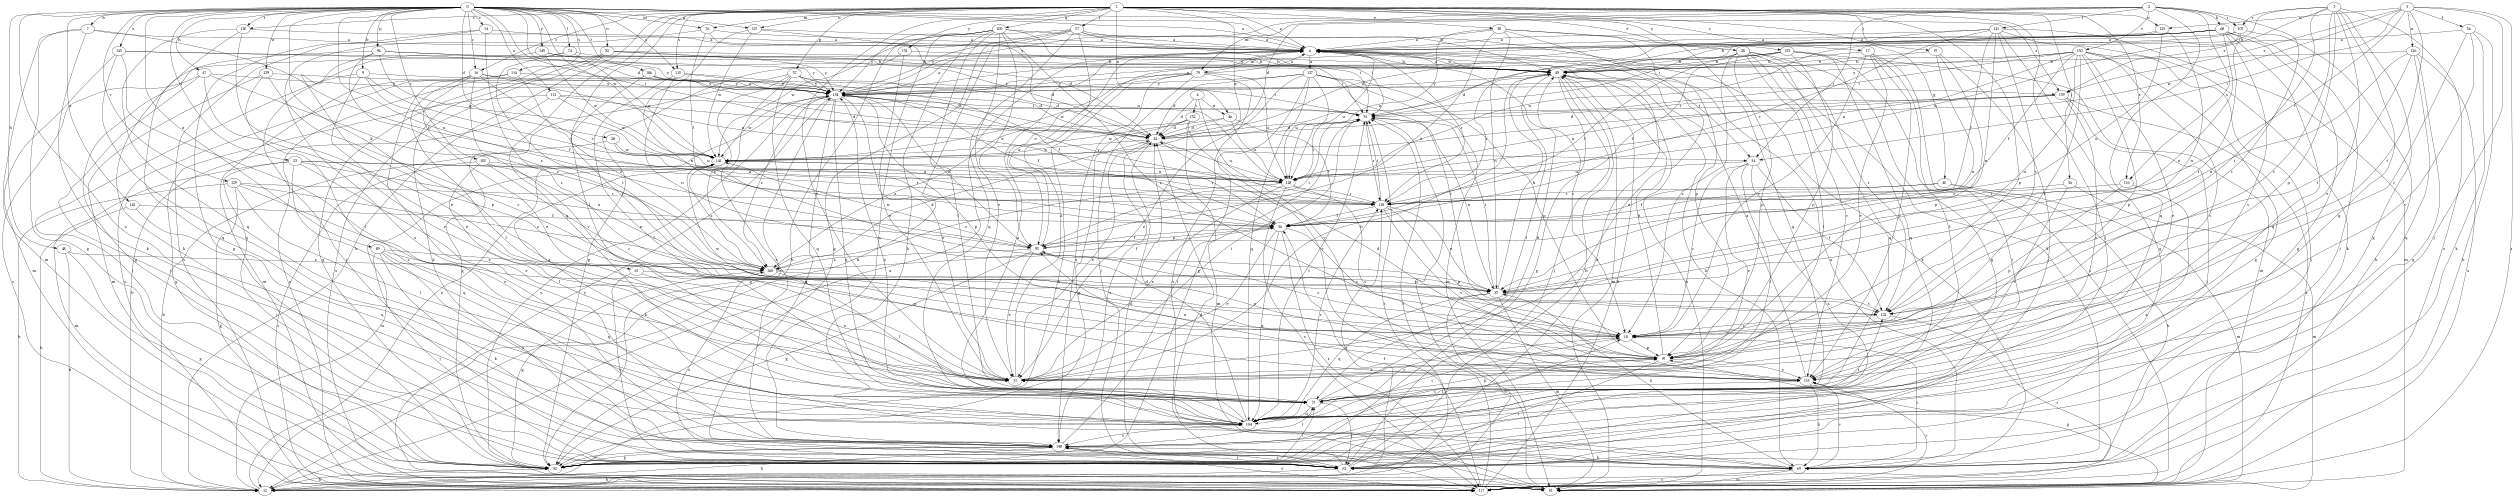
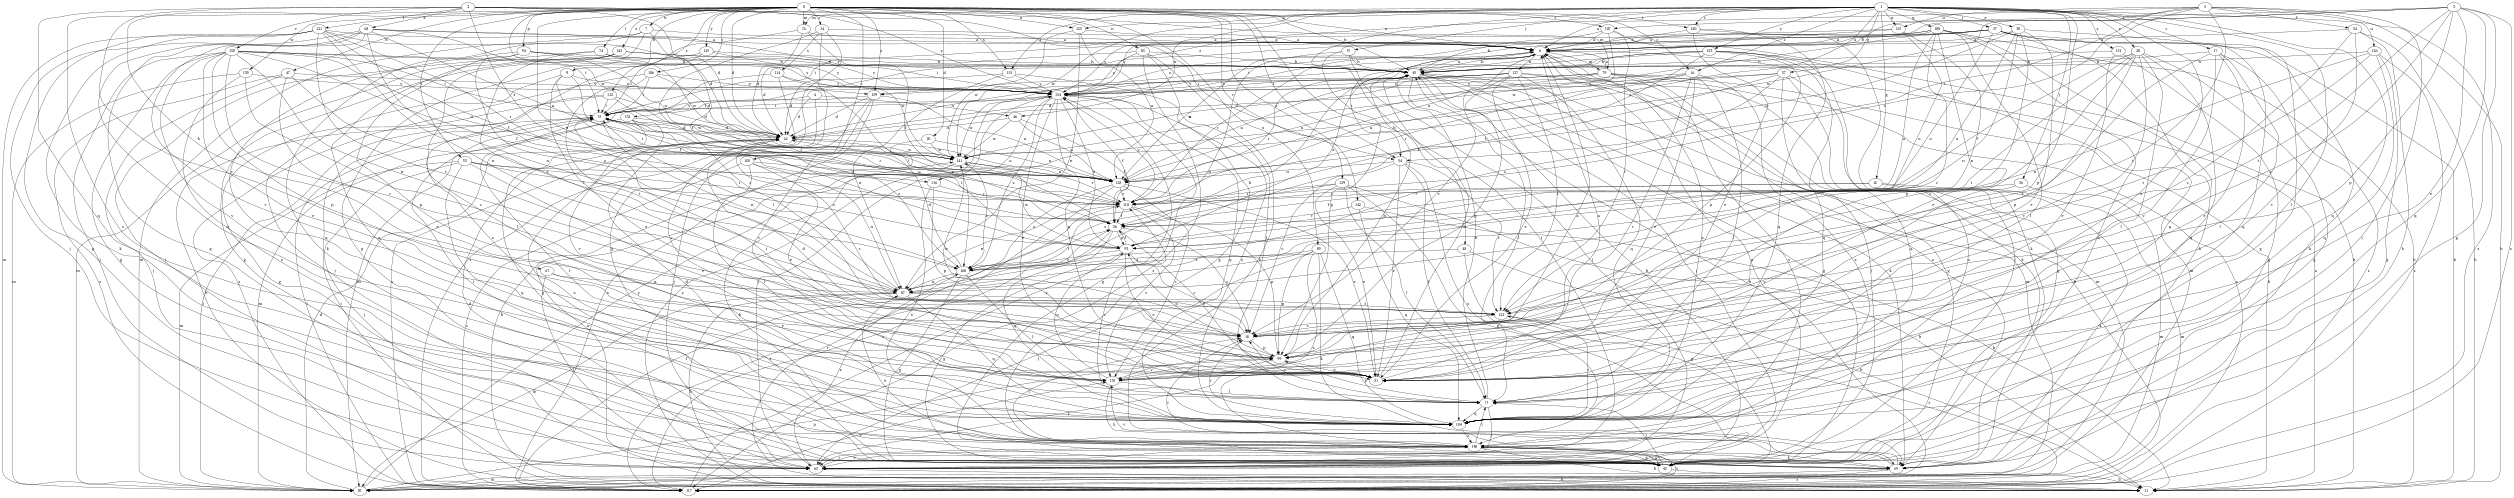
edge "0" -> "114": now "14" -> "114"
